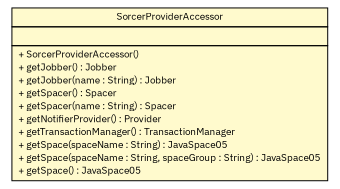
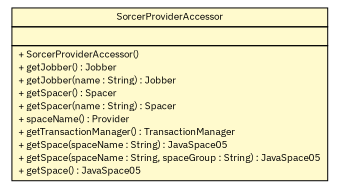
node "SorcerProviderAccessor": text "+ getNotifierProvider() : Provider" -> "+ spaceName() : Provider"
